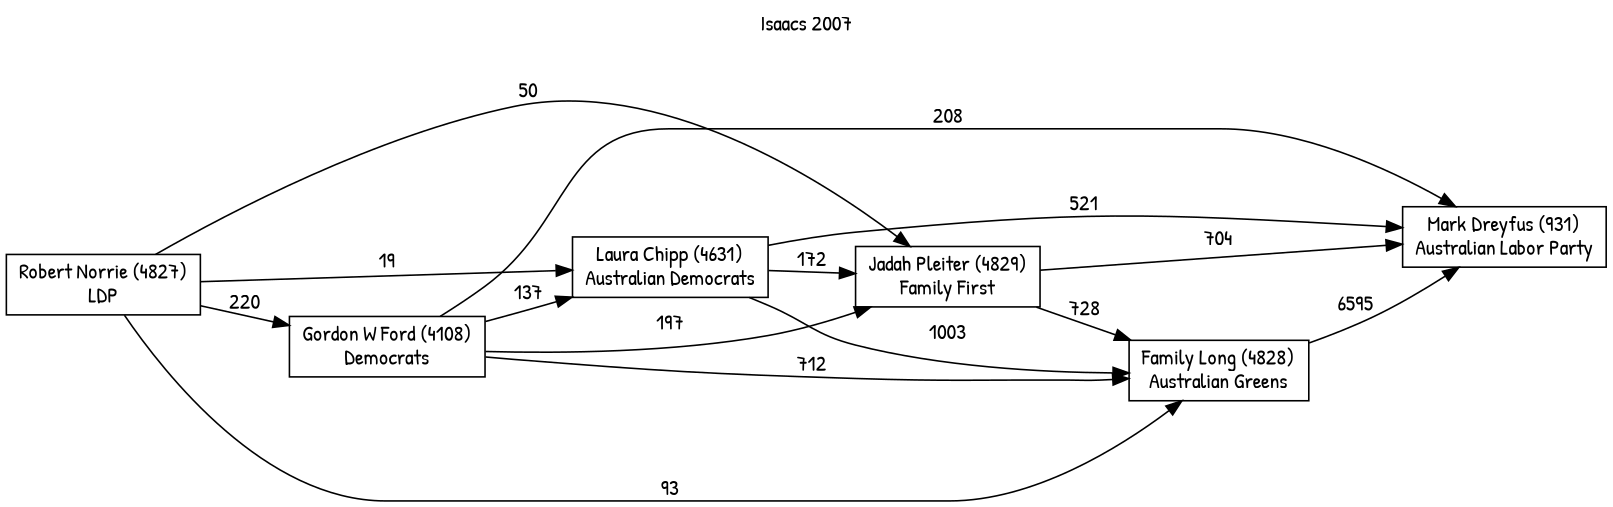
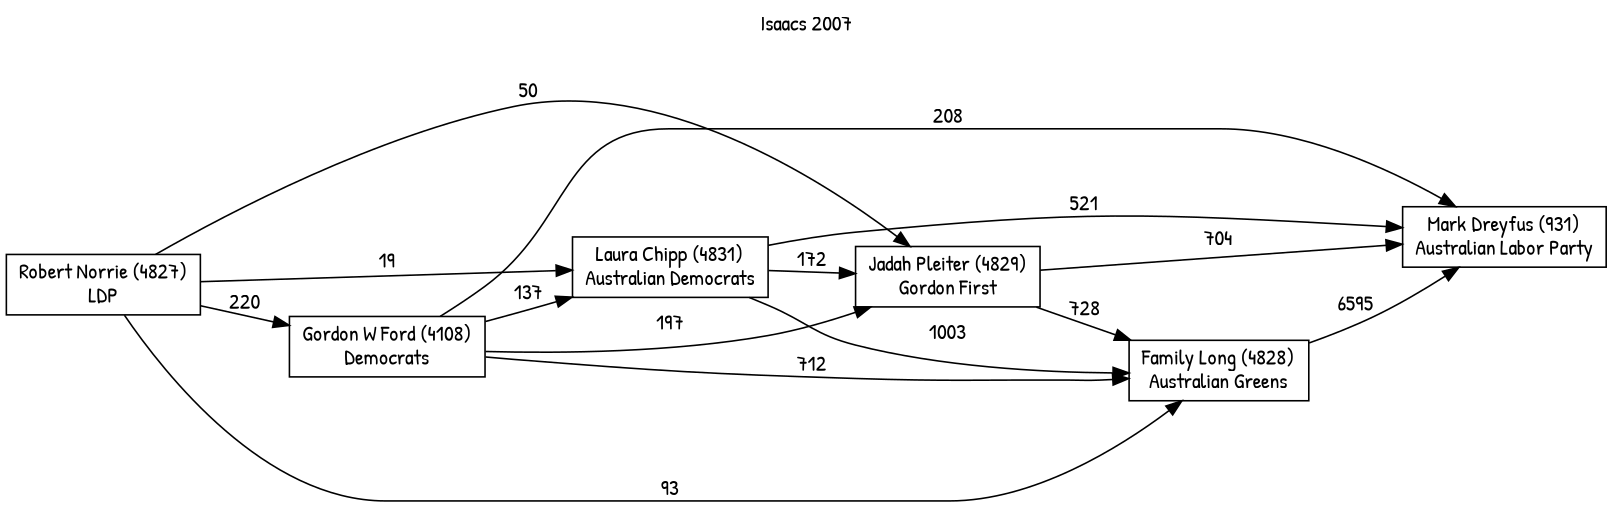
node "Laura Chipp (4631) Australian Democrats": label "Laura Chipp (4631) Australian Democrats" -> "Laura Chipp (4831) Australian Democrats"
node "Jadah Pleiter (4829) Family First": label "Jadah Pleiter (4829) Family First" -> "Jadah Pleiter (4829) Gordon First"
